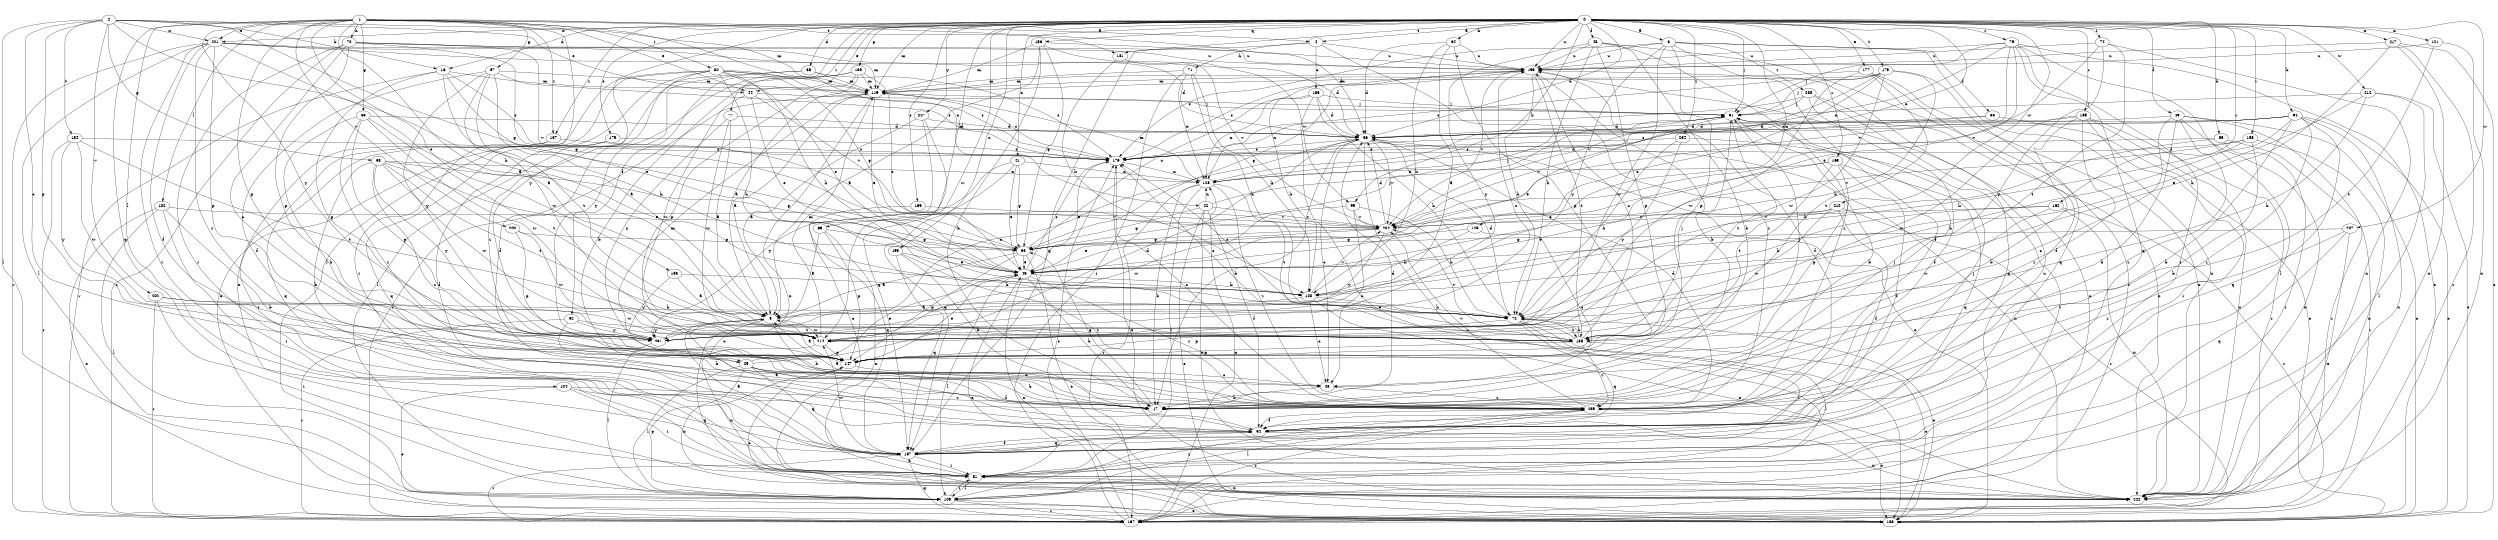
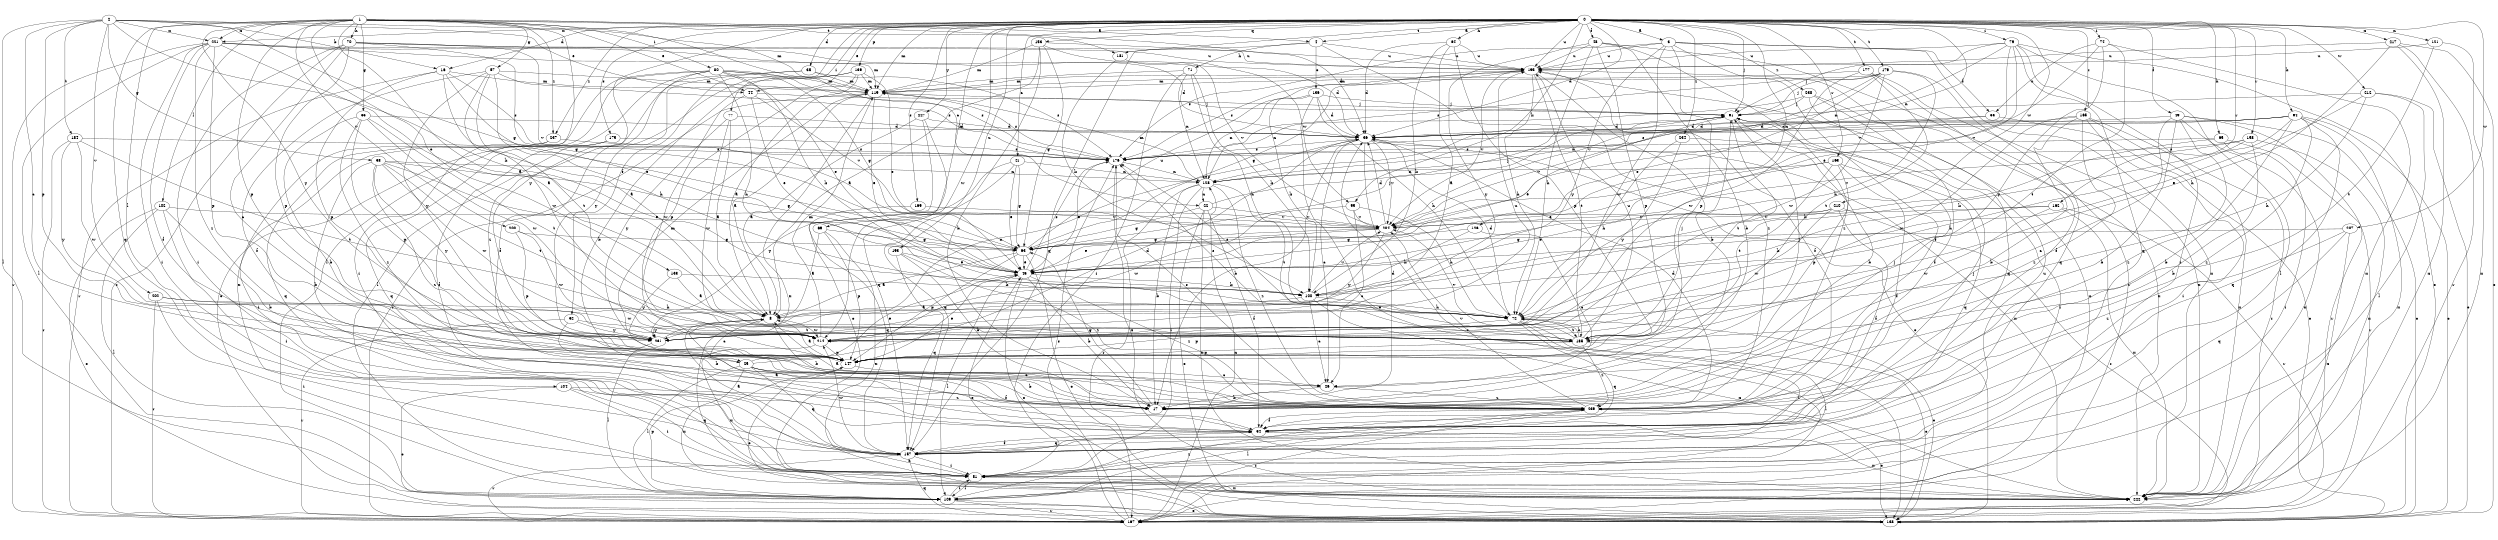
edge "0" -> "177": label "e" -> "t"
edge "74" -> "195": now "74" -> "53"
node "137": label "137" -> "237"
edge "234" -> "176": removed, label "s"
edge "22" -> "128": reversed
